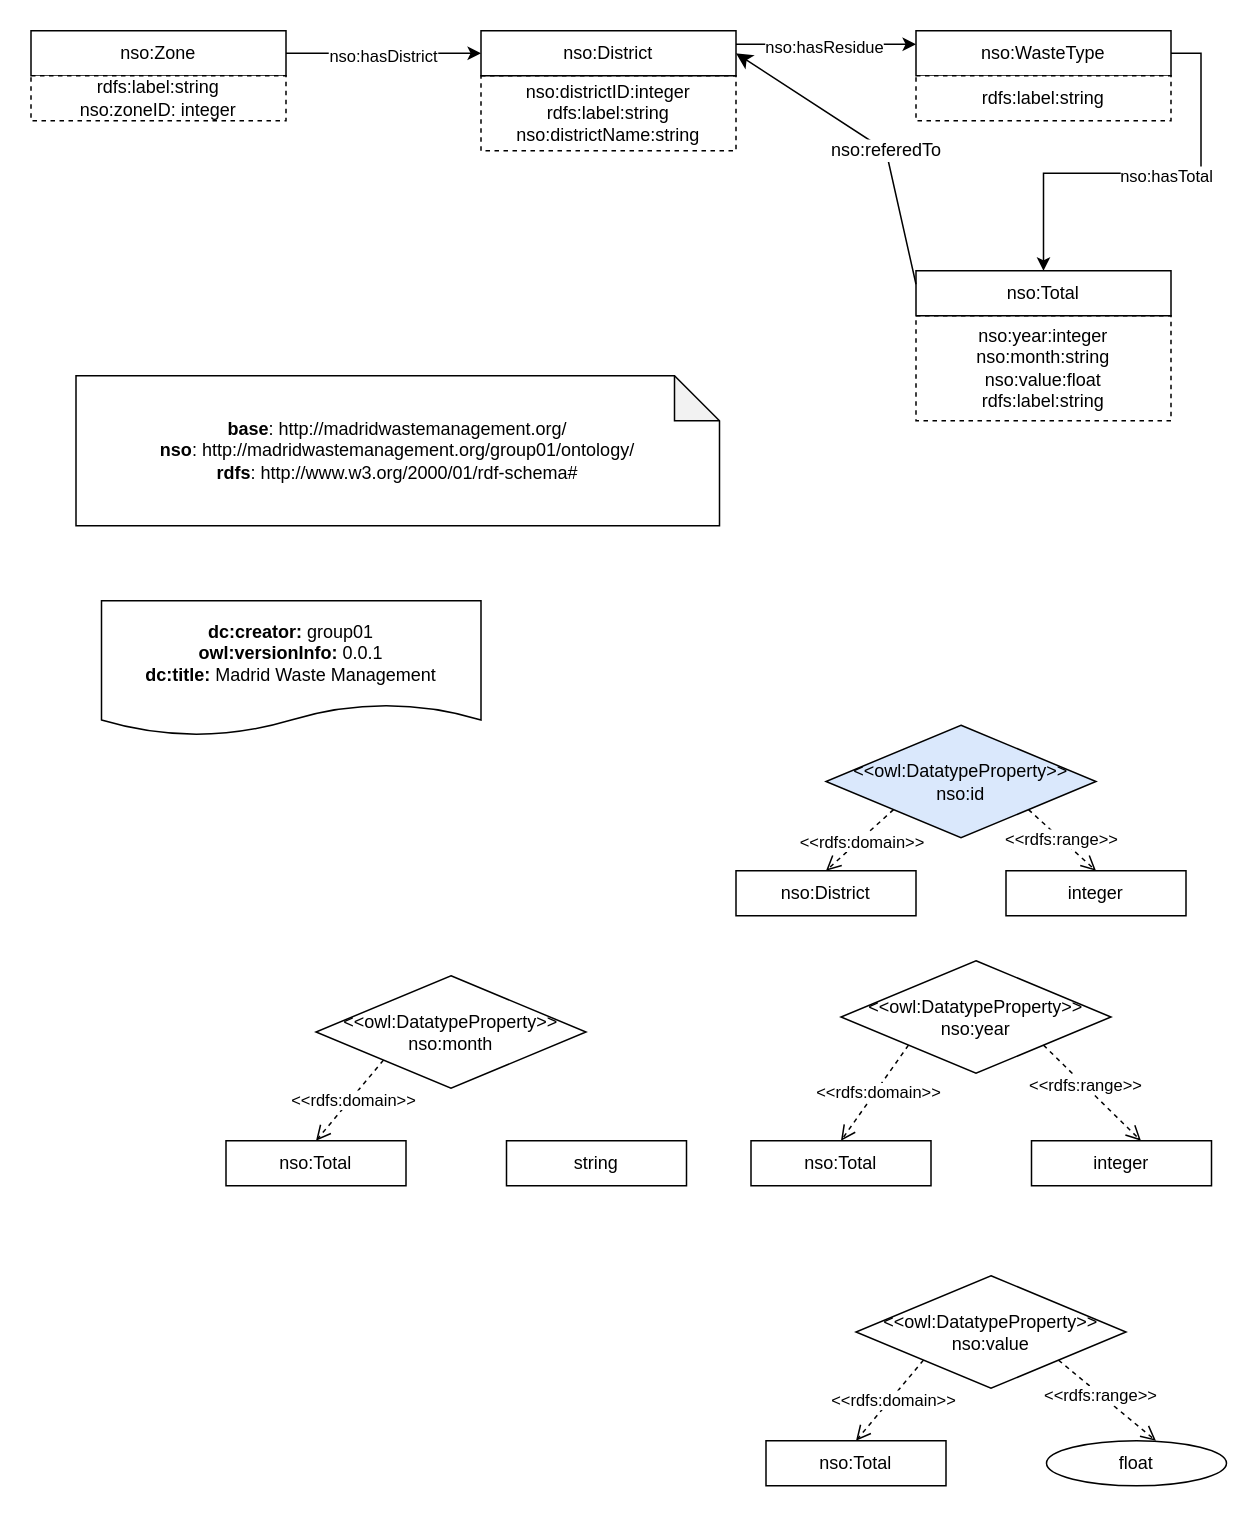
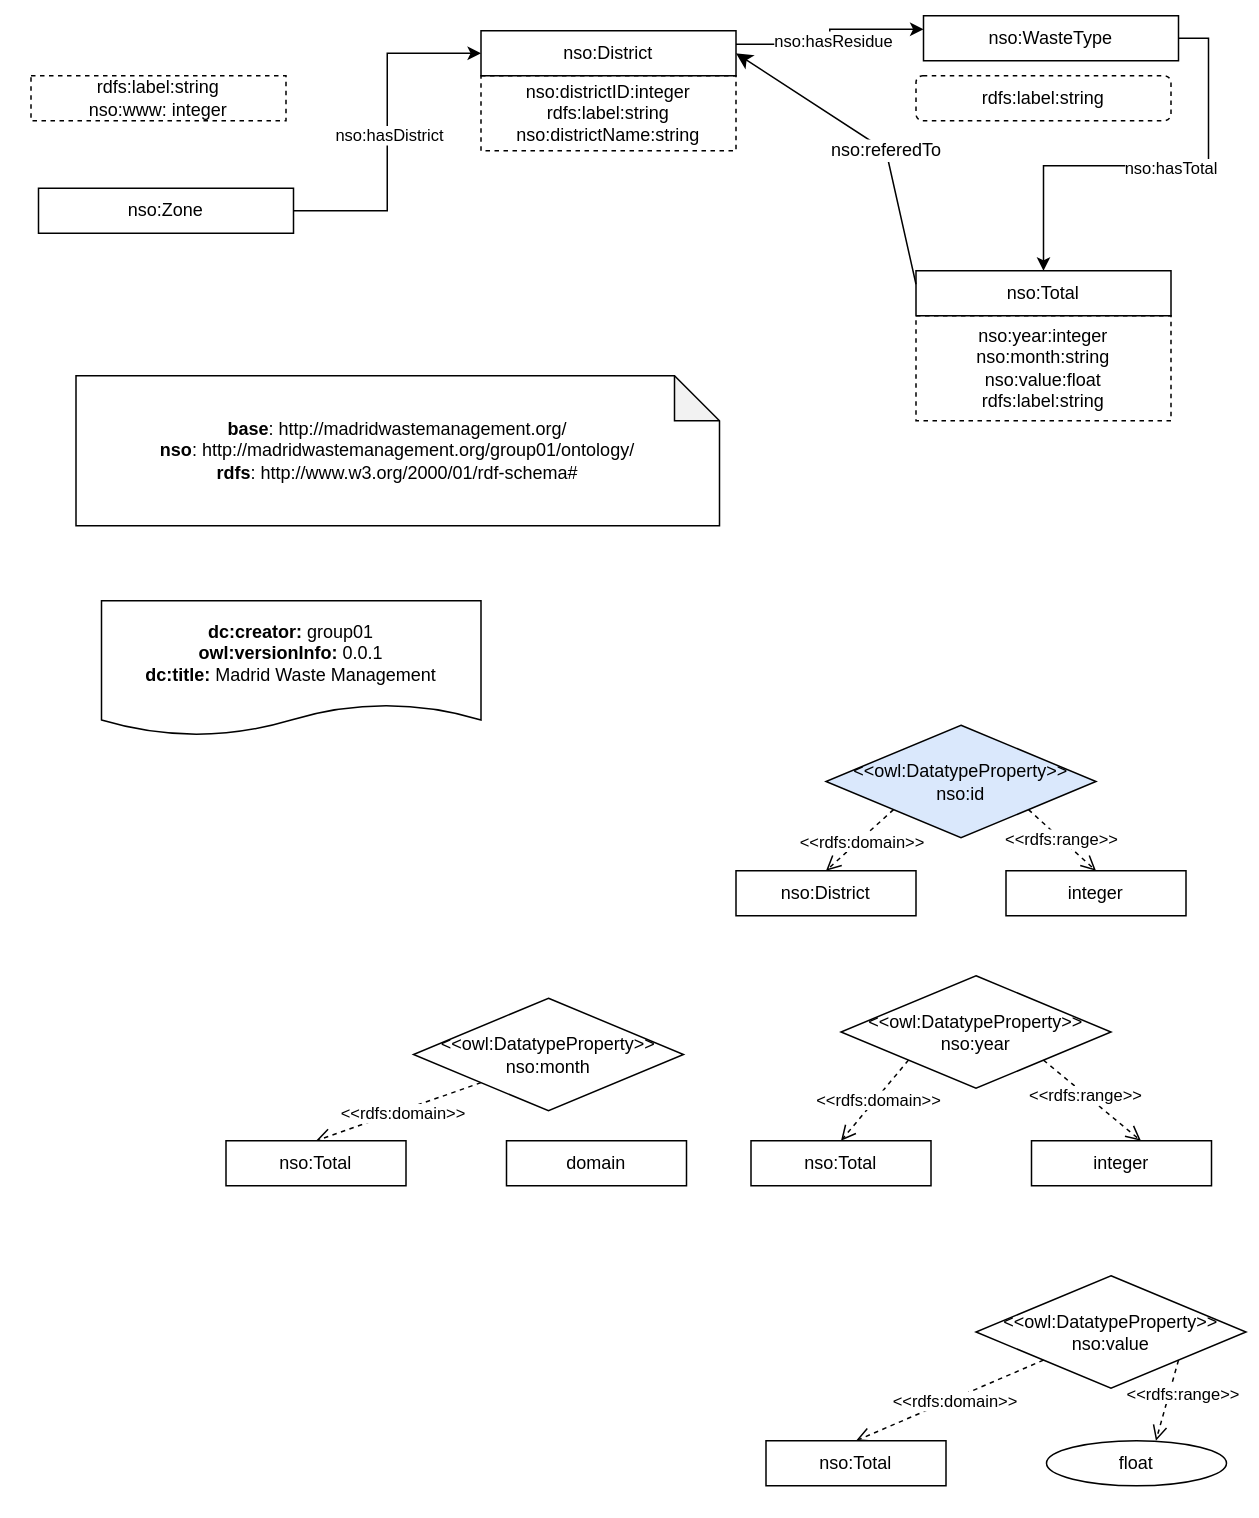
node "nso:Zone": moved (158, 53) -> (166, 211)
node "nso:WasteType": moved (1043, 53) -> (1051, 38)
node "rdfs:label:string nso:zoneID: integer": label "rdfs:label:string nso:zoneID: integer" -> "rdfs:label:string nso:www: integer"
node "rdfs:label:string": shape rectangle -> rounded rectangle
node "<<owl:DatatypeProperty>> nso:year": moved (976, 1017) -> (976, 1032)
node "<<owl:DatatypeProperty>> nso:month": moved (451, 1032) -> (548, 1055)
node "string": label "string" -> "domain"
node "<<owl:DatatypeProperty>> nso:value": moved (991, 1332) -> (1111, 1332)
